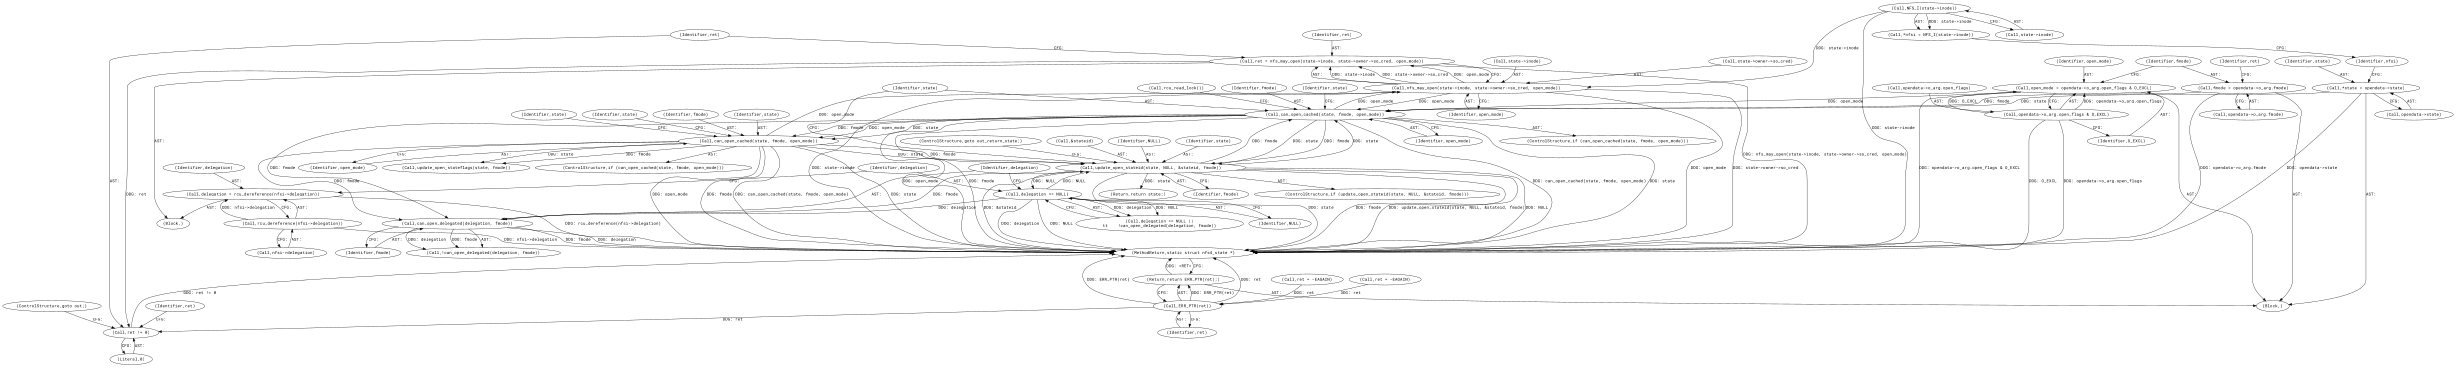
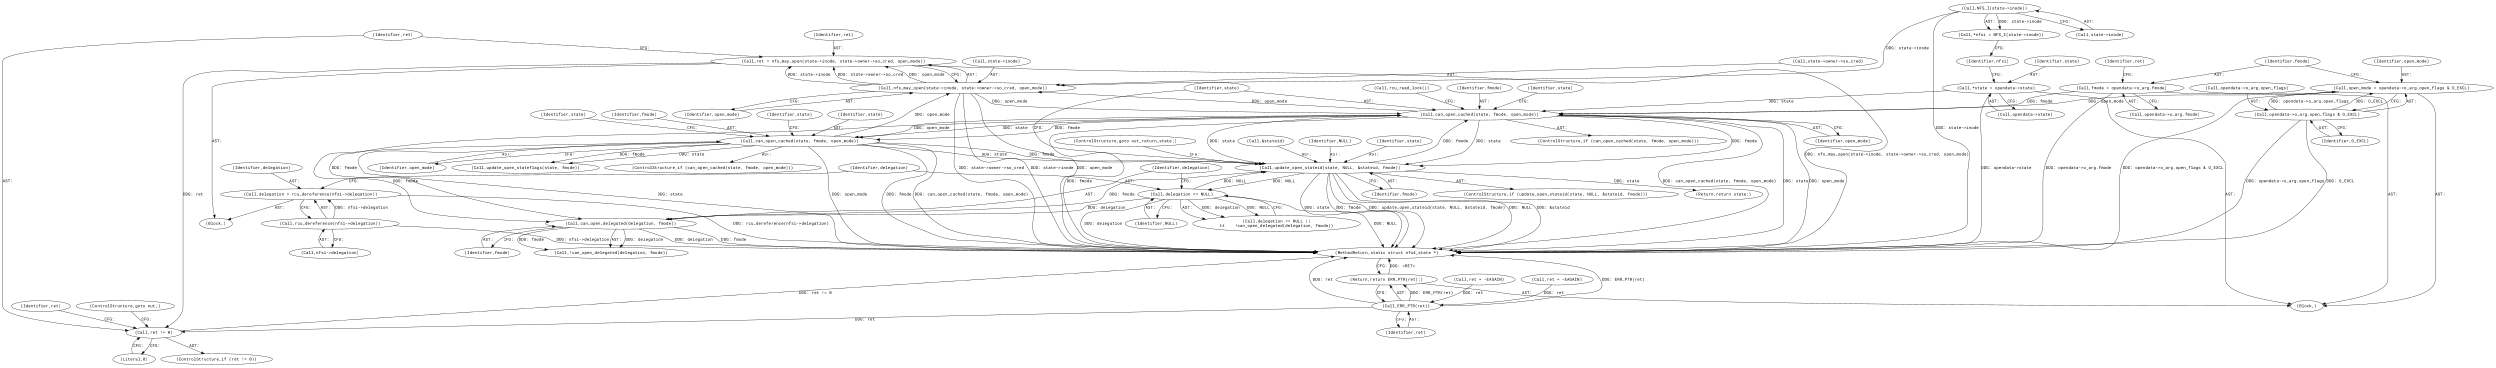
edge "(Identifier,O_EXCL)" -> "(Call,open_mode = opendata->o_arg.open_flags & O_EXCL)": now "(Identifier,O_EXCL)" -> "(Call,opendata->o_arg.open_flags & O_EXCL)"
edge "(Literal,0)" -> "(Call,ret != 0)": label "AST: " -> "CFG: "
node "(ControlStructure,if (ret != 0))": added
